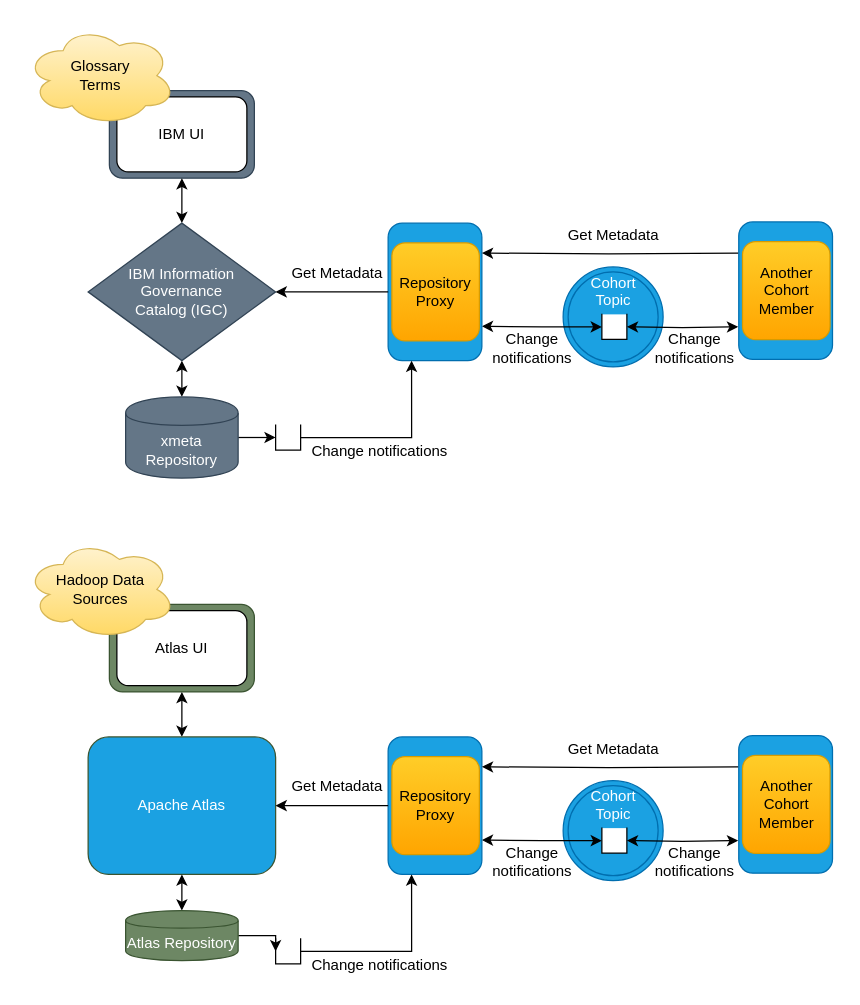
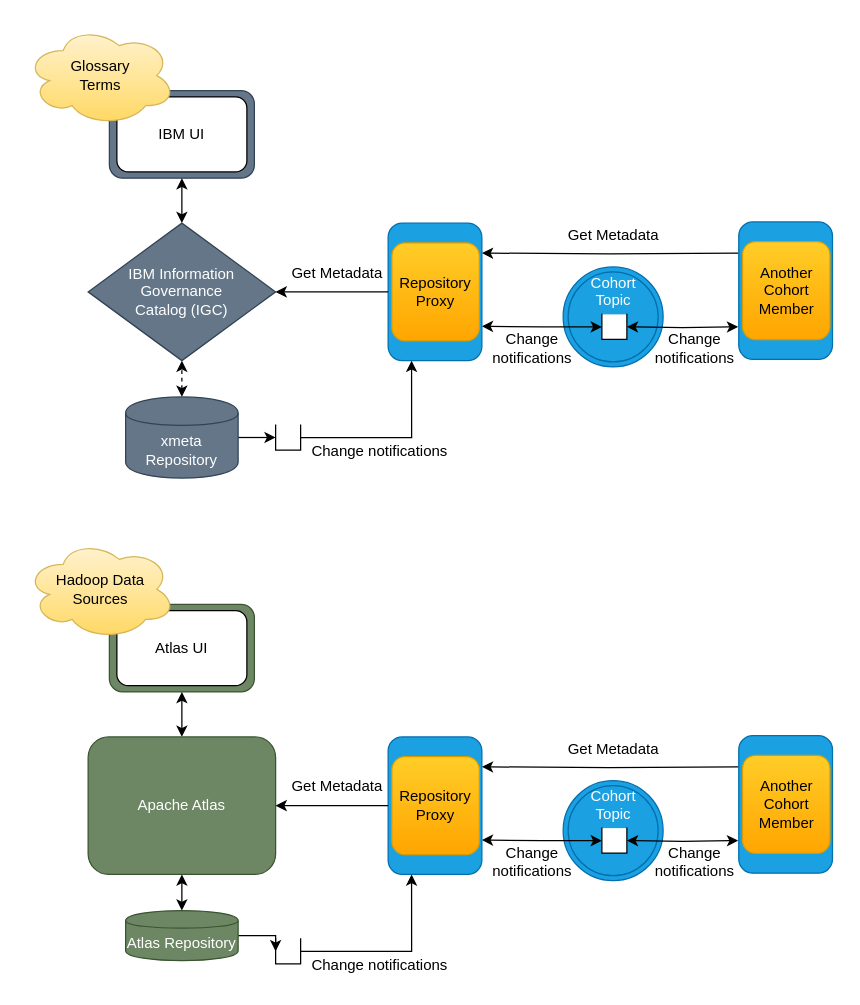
edge "IBM Information Governance Catalog (IGC)" -- "xmeta Repository": style solid -> dashed
node "Apache Atlas": fillcolor #1ba1e2 -> #6d8764
